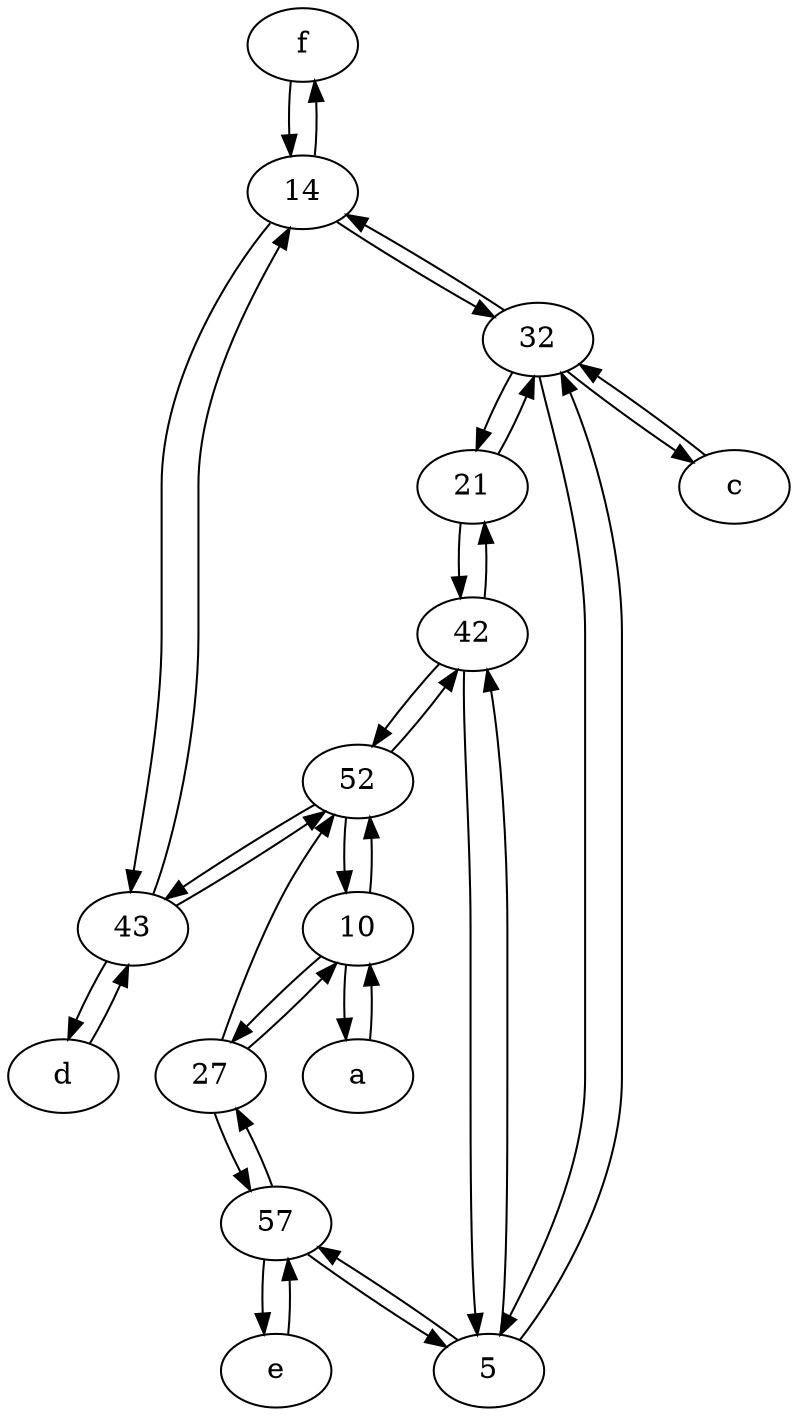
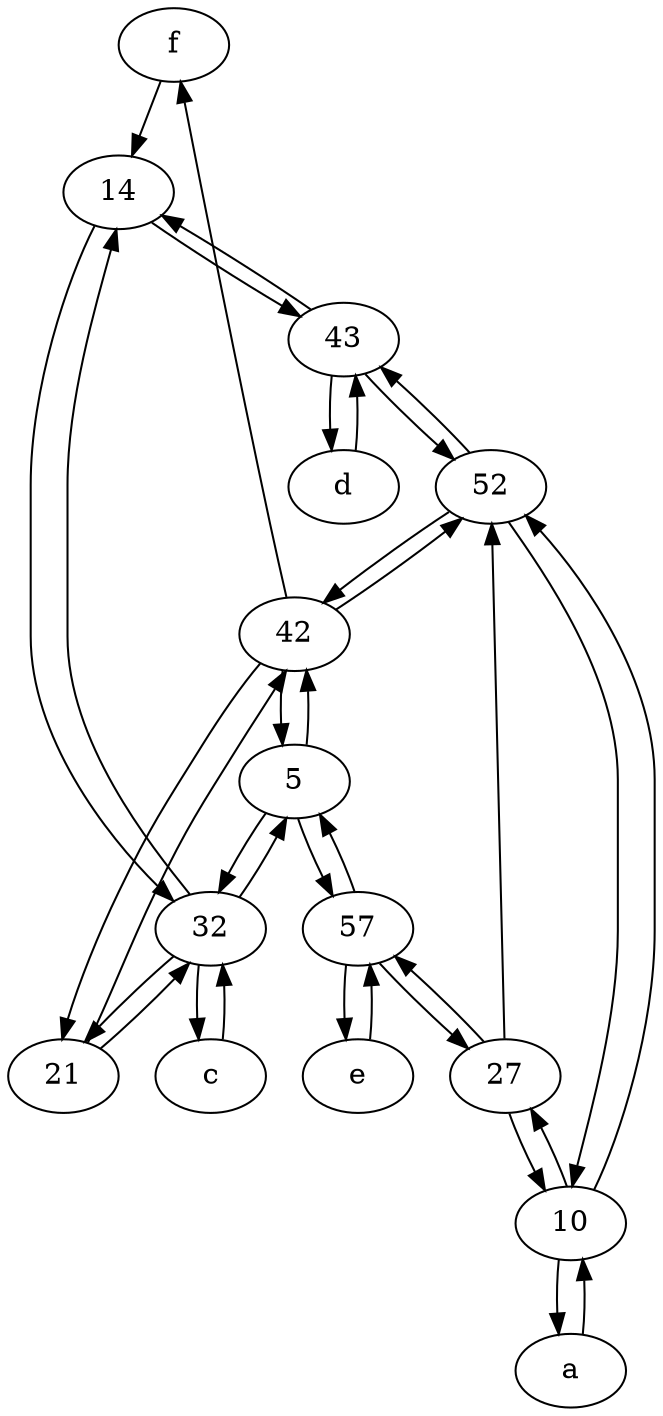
edge "14" -> "f": now "42" -> "f"
